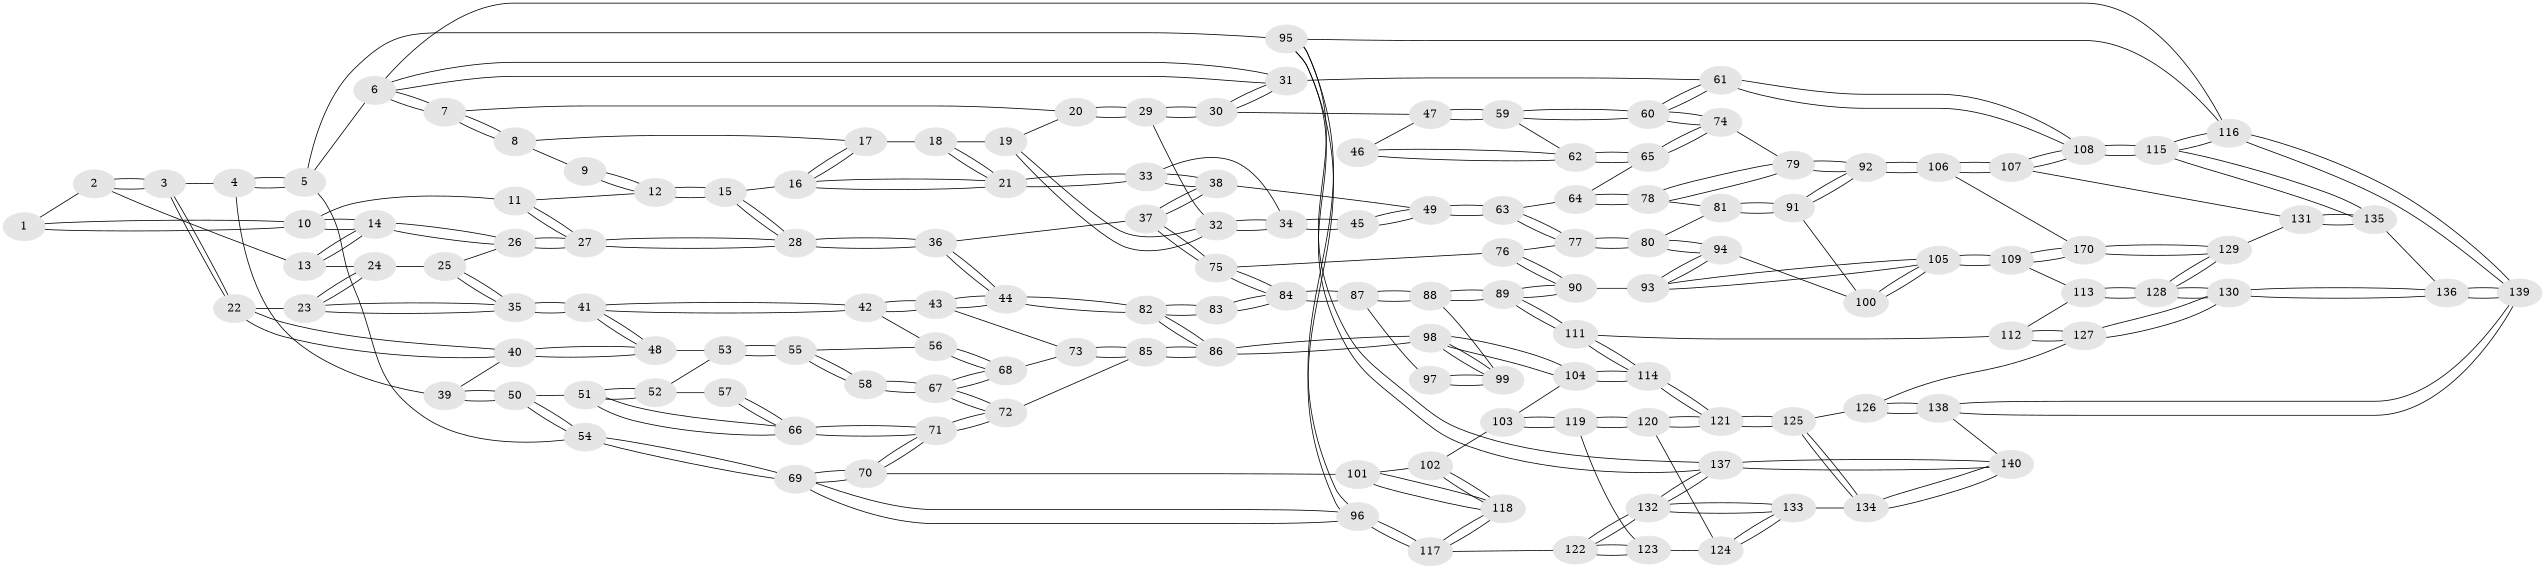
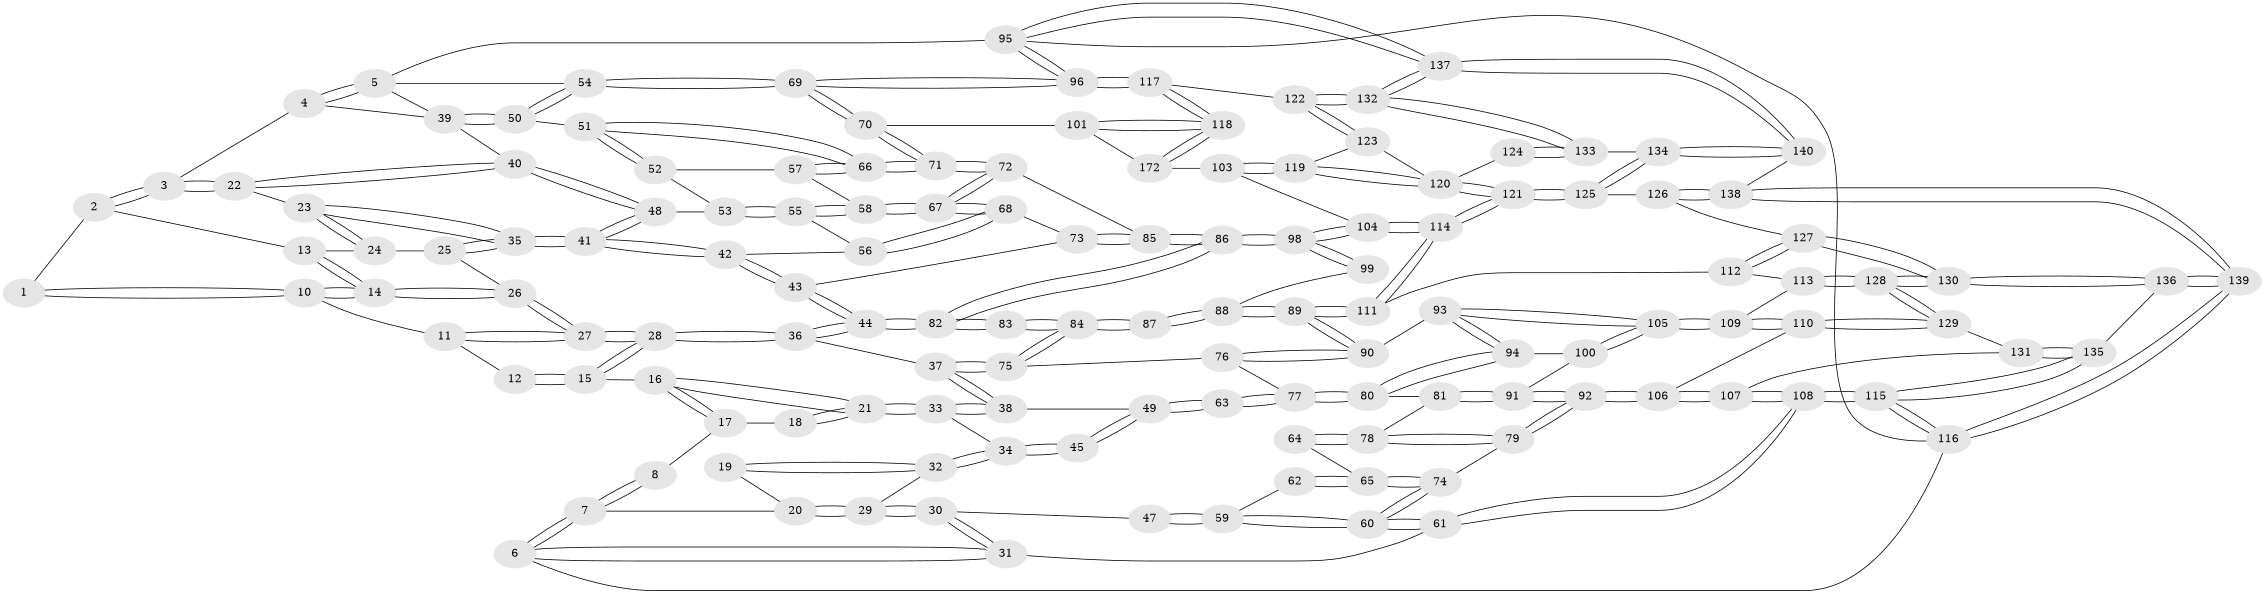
edge "6" -- "5": now "39" -- "5"
edge "18" -- "19": removed
node "46": removed
node "9": removed
edge "57" -- "58": added
edge "64" -- "63": removed
node "170": label "170" -> "110"
node "97": removed
node "102": label "102" -> "172"
edge "123" -- "124": now "123" -- "120"
